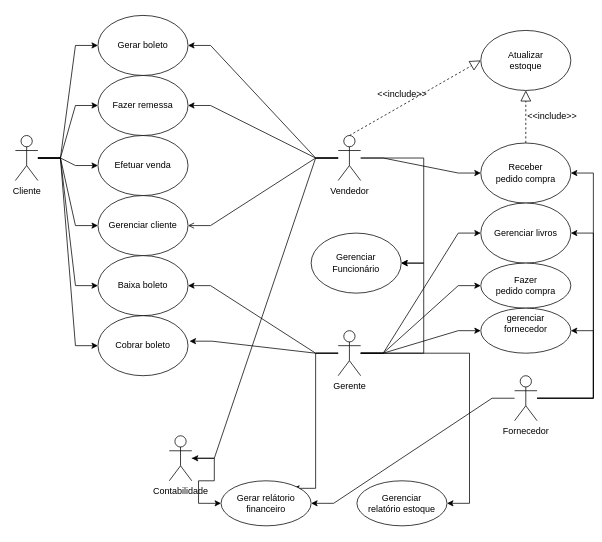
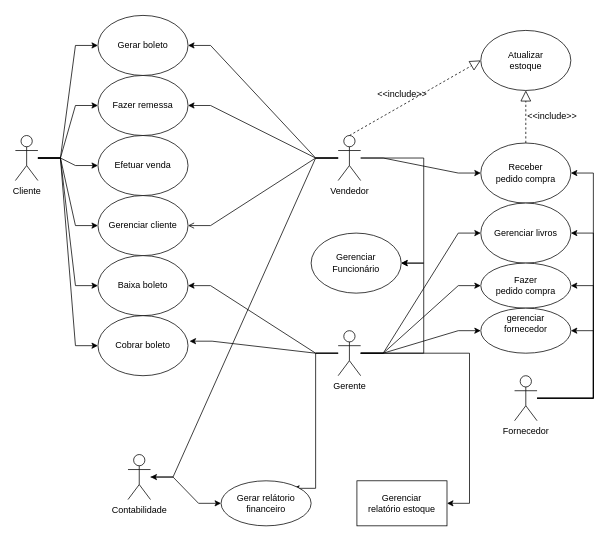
edge "Fornecedor" -> "Gerar relátorio financeiro": now "Fornecedor" -> "Fazer pedido compra"
node "Contabilidade": moved (180, 458) -> (139, 477)
node "Gerenciar relatório estoque": shape ellipse -> rectangle
